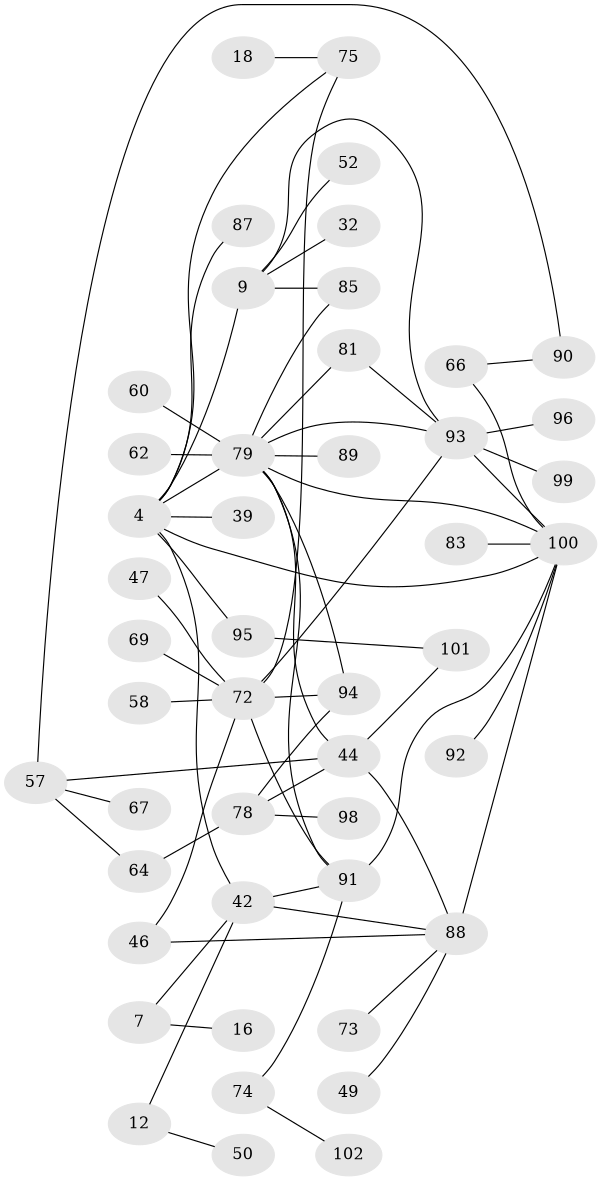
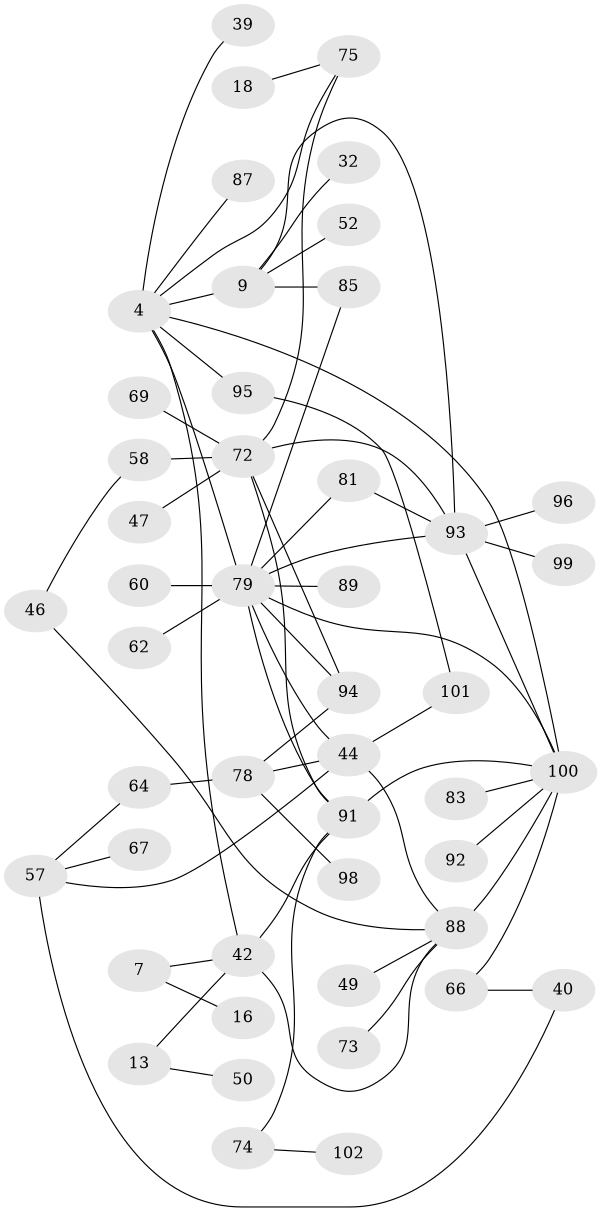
node "90": label "90" -> "40"
edge "72" -- "46": now "58" -- "46"
node "12": label "12" -> "13"
